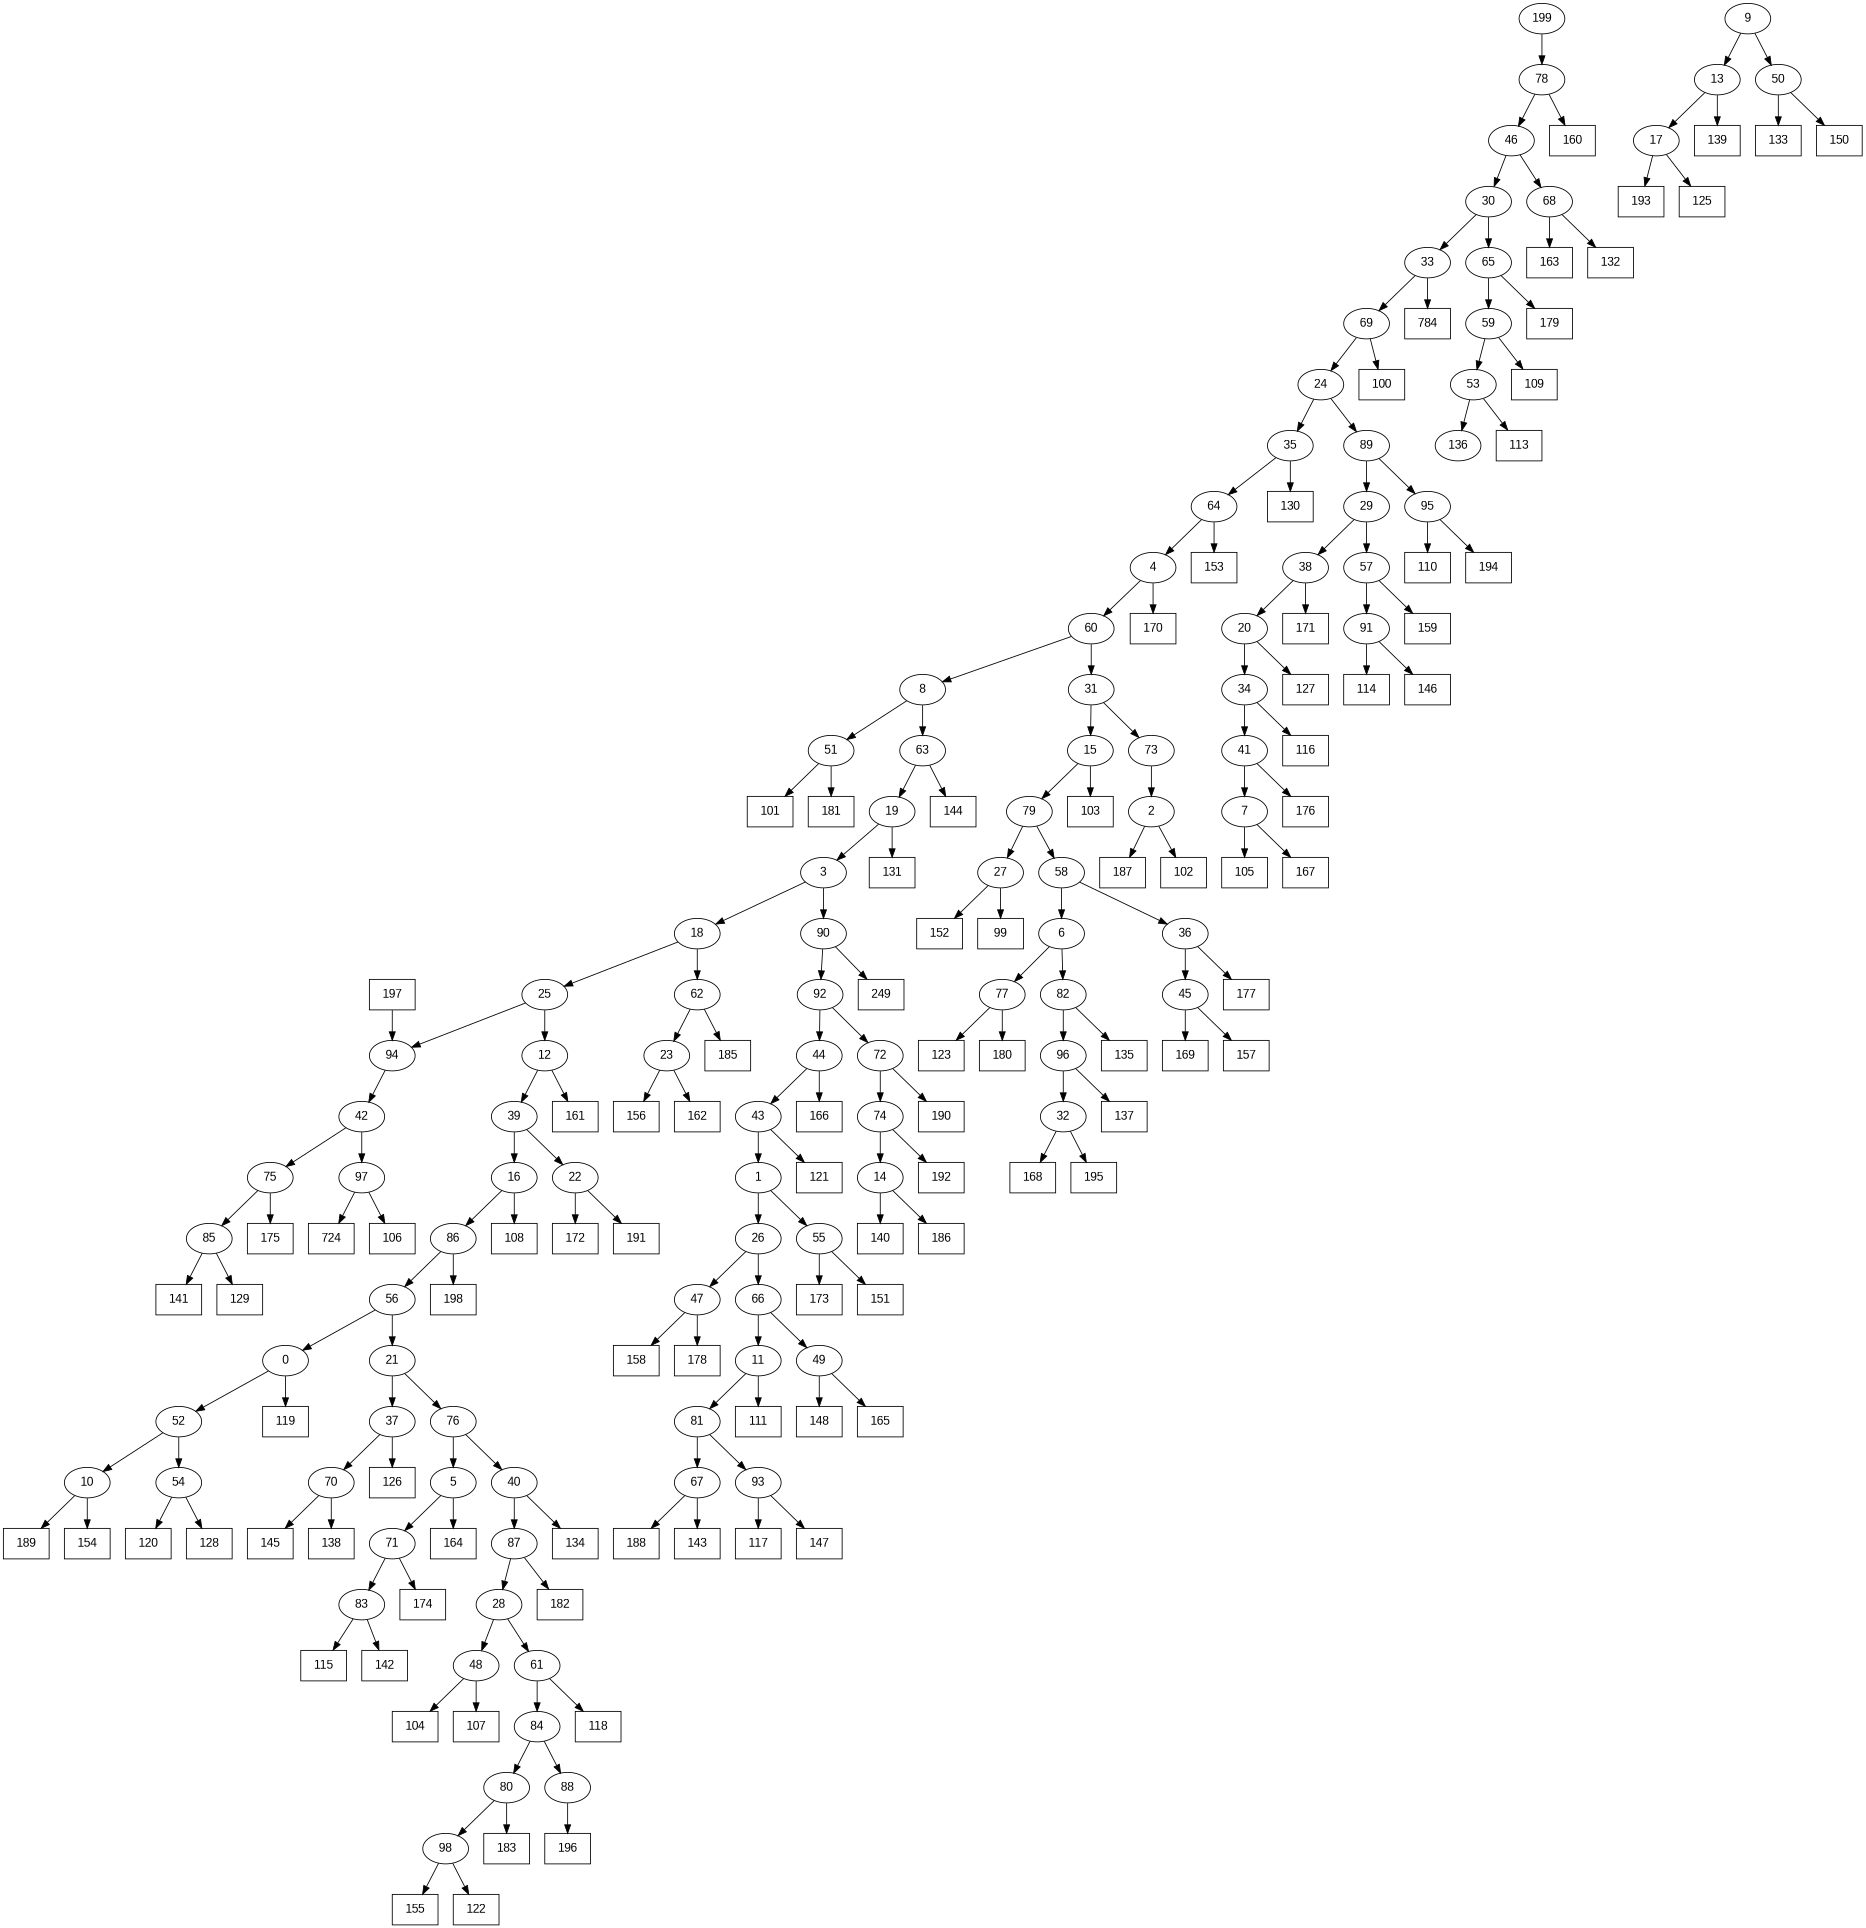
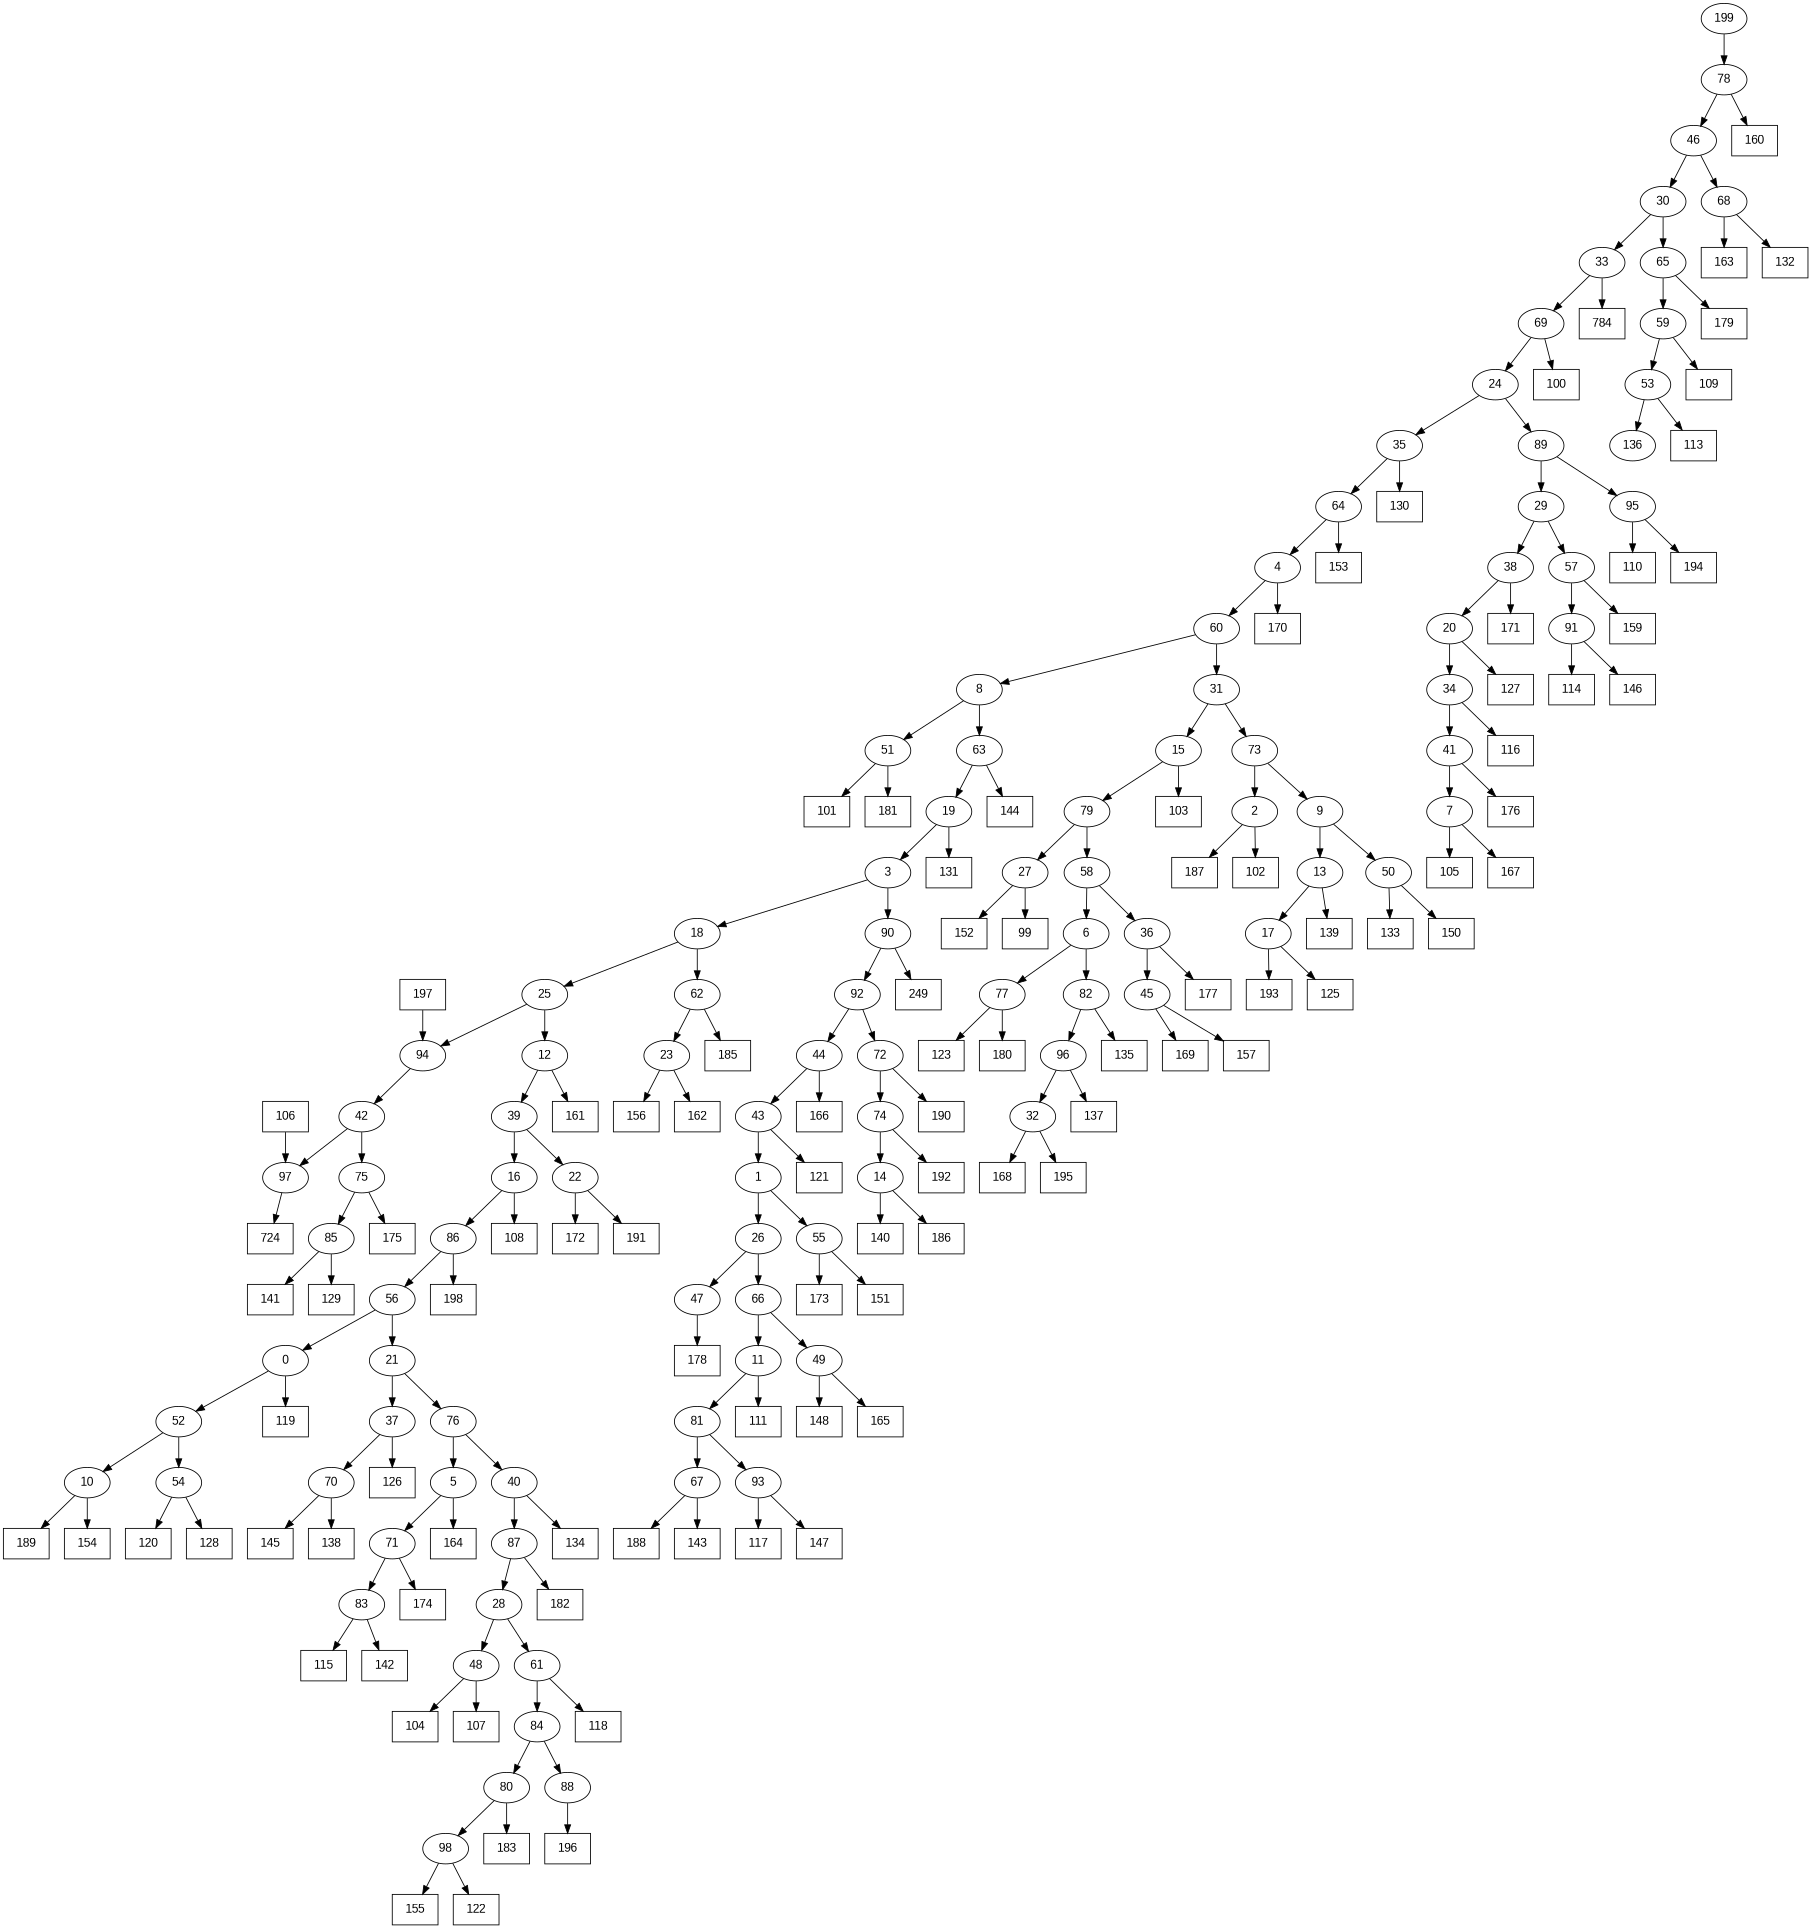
edge "73" -> "9": added
edge "97" -> "106": reversed
node "158": removed
